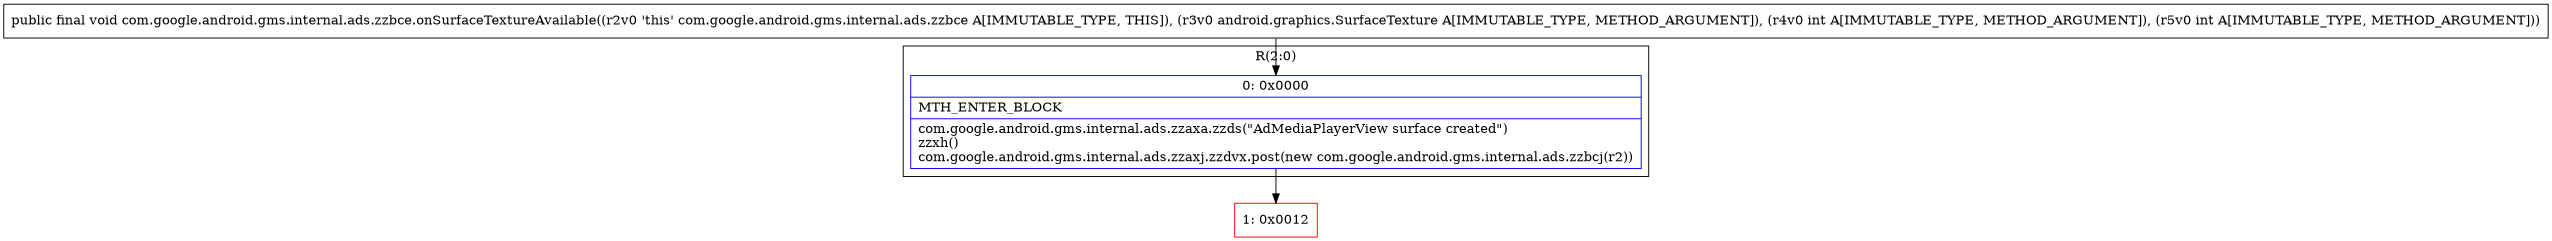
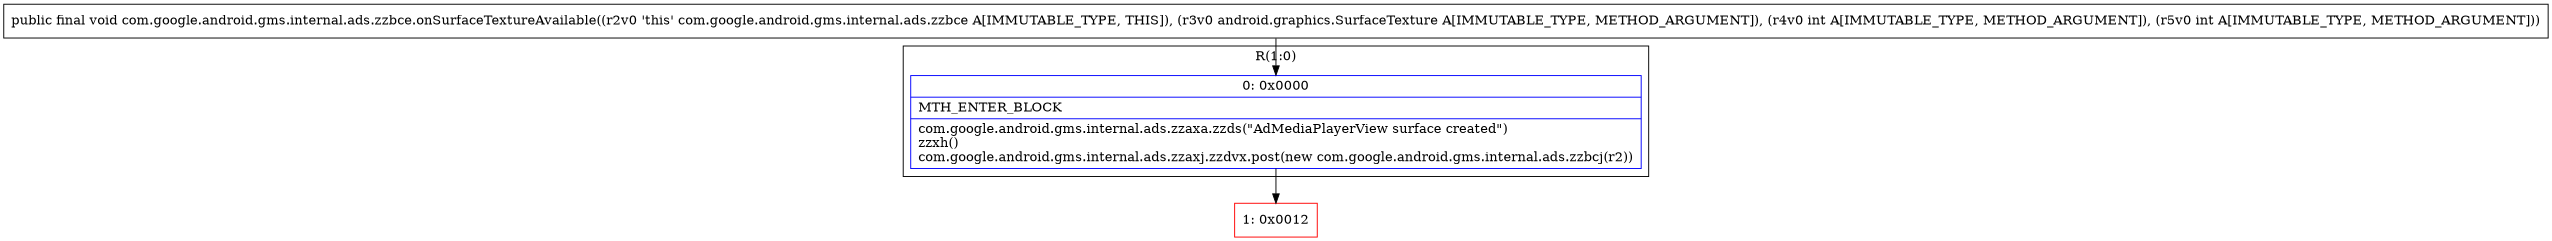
cluster "R(2:0)": label "R(2:0)" -> "R(1:0)"
